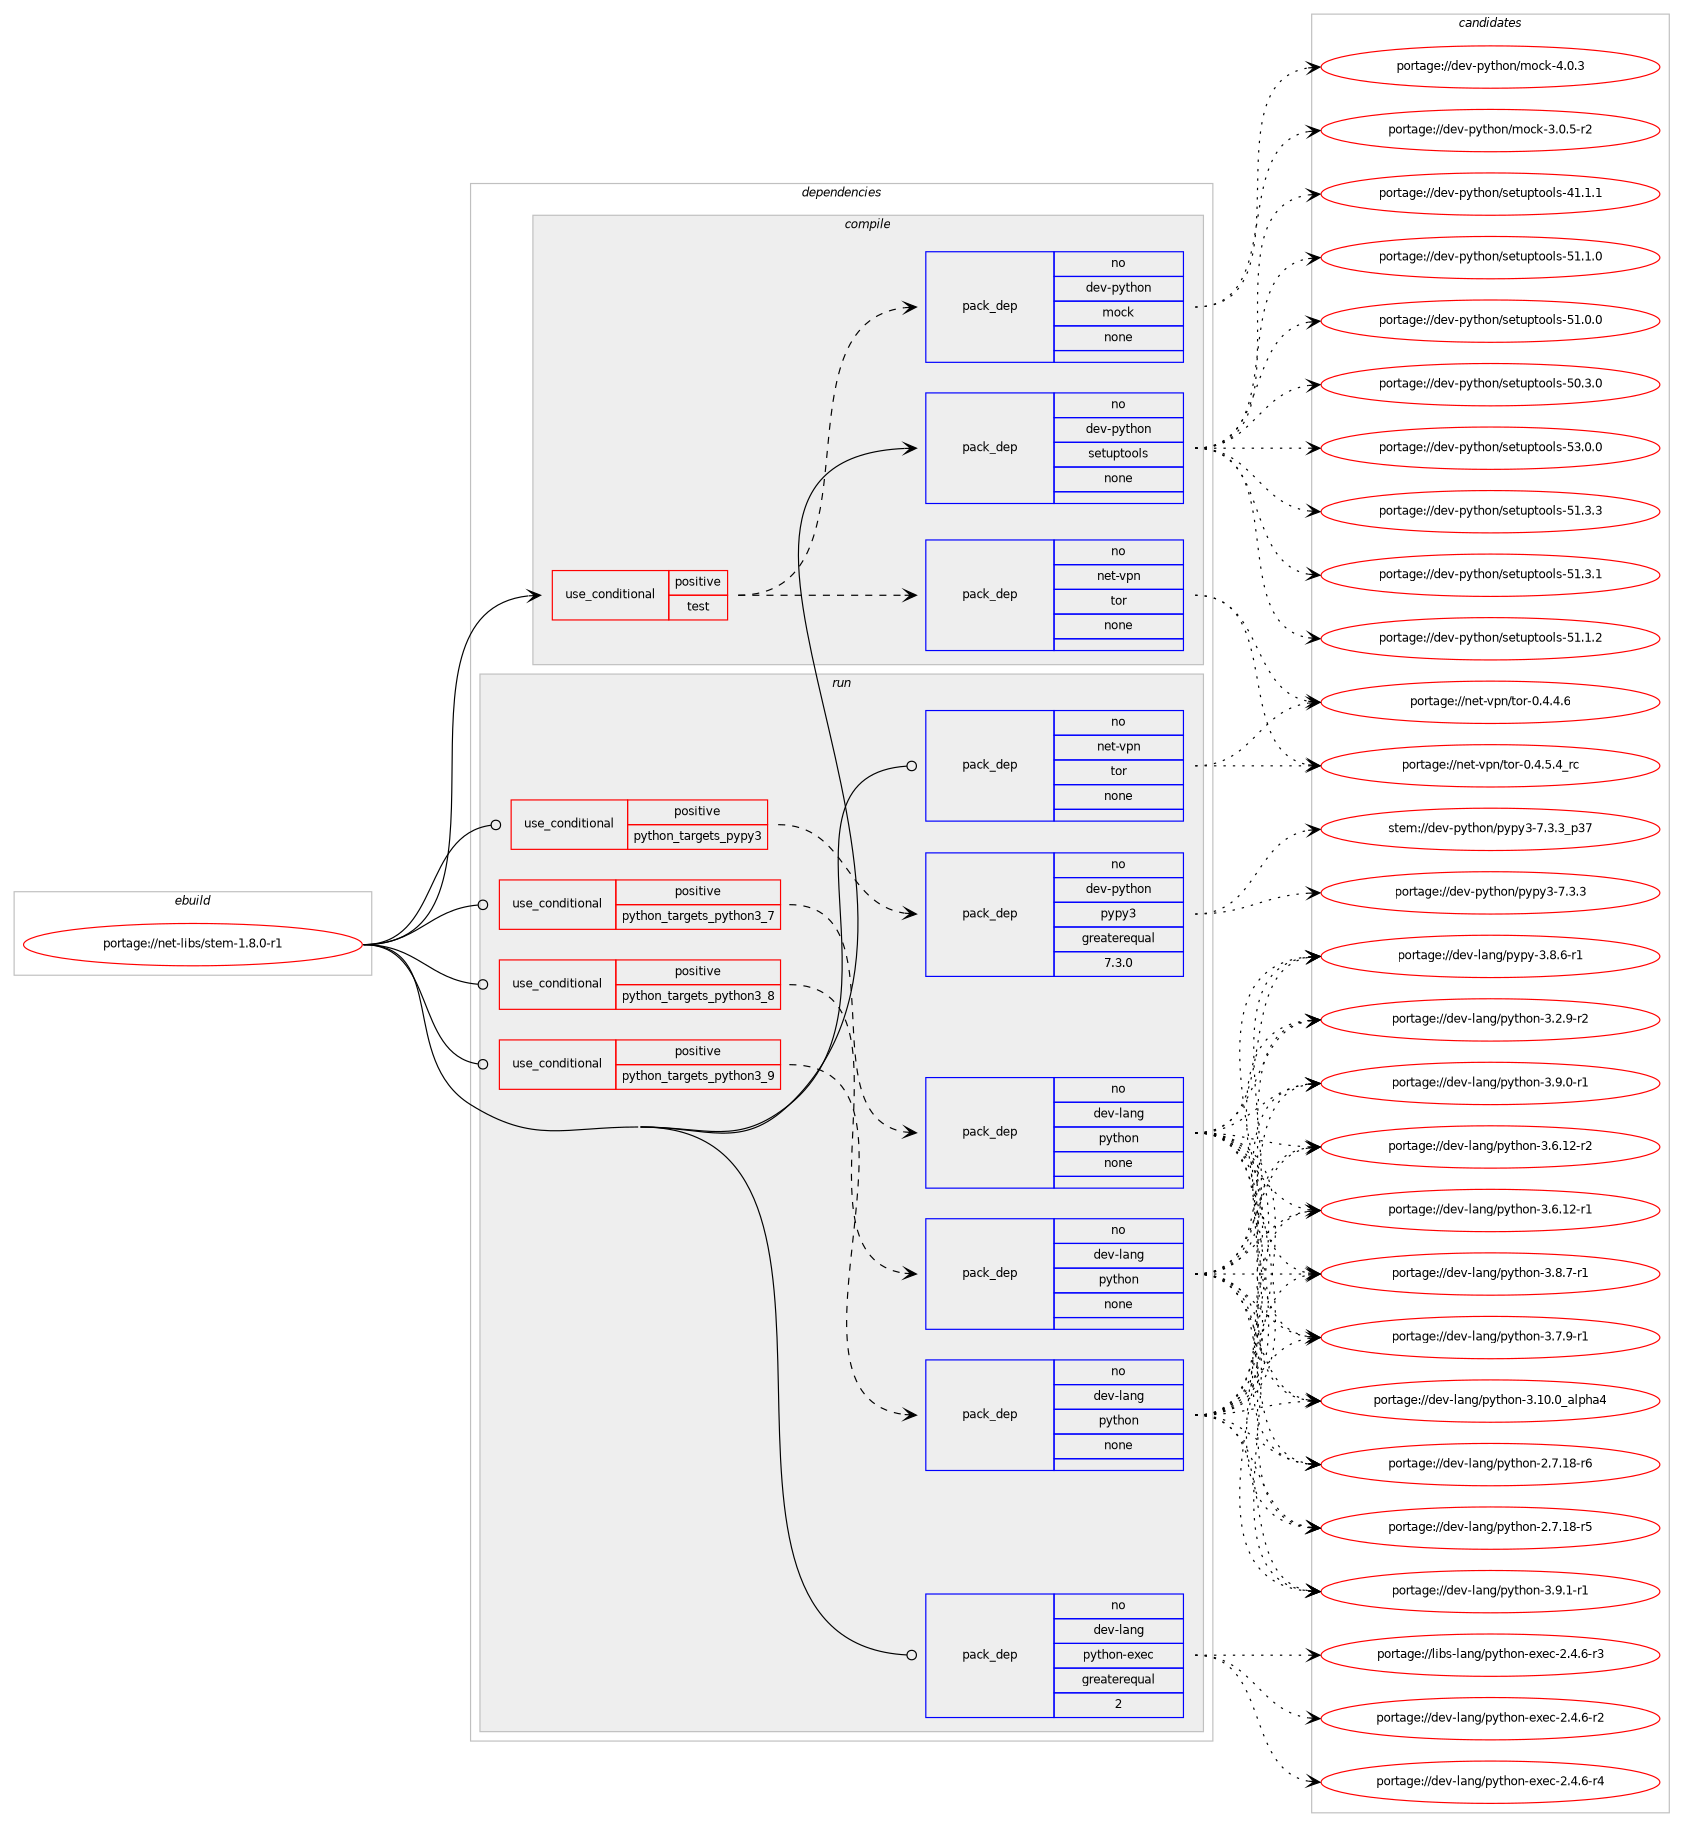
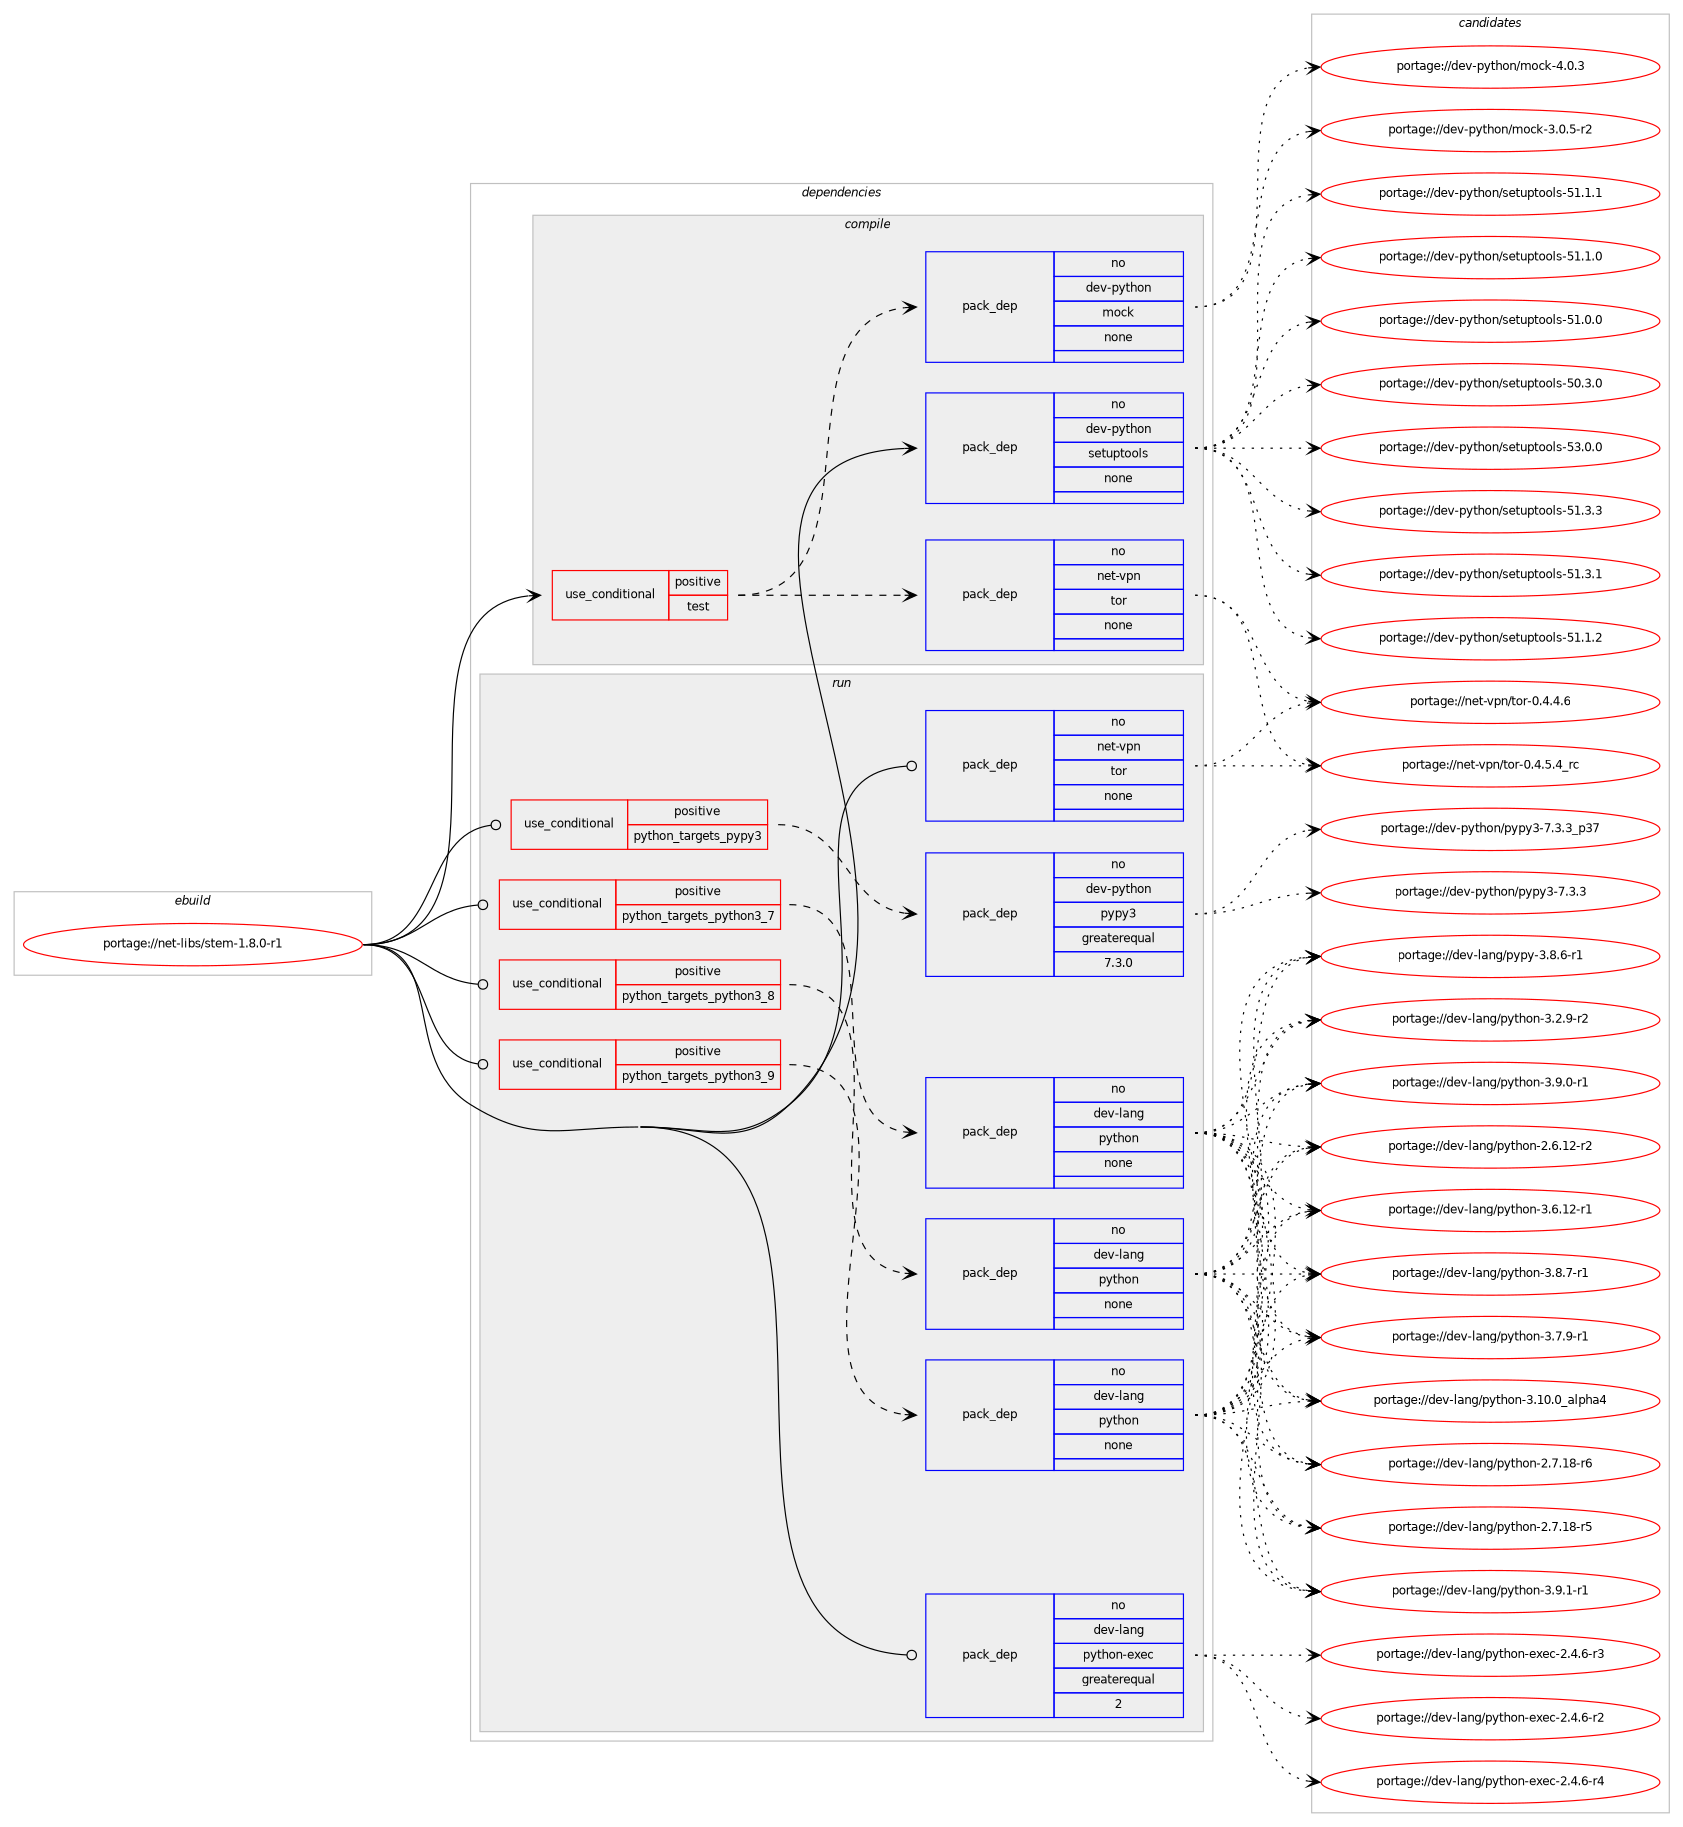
node "portage://dev-python/setuptools-41.1.1": label "portage://dev-python/setuptools-41.1.1" -> "portage://dev-python/setuptools-51.1.1"
node "stem://dev-python/pypy3-7.3.3_p37": label "stem://dev-python/pypy3-7.3.3_p37" -> "portage://dev-python/pypy3-7.3.3_p37"
node "portage://dev-lang/python-3.6.12-r2": label "portage://dev-lang/python-3.6.12-r2" -> "portage://dev-lang/python-2.6.12-r2"
node "portage://libs-lang/python-exec-2.4.6-r3": label "portage://libs-lang/python-exec-2.4.6-r3" -> "portage://dev-lang/python-exec-2.4.6-r3"
